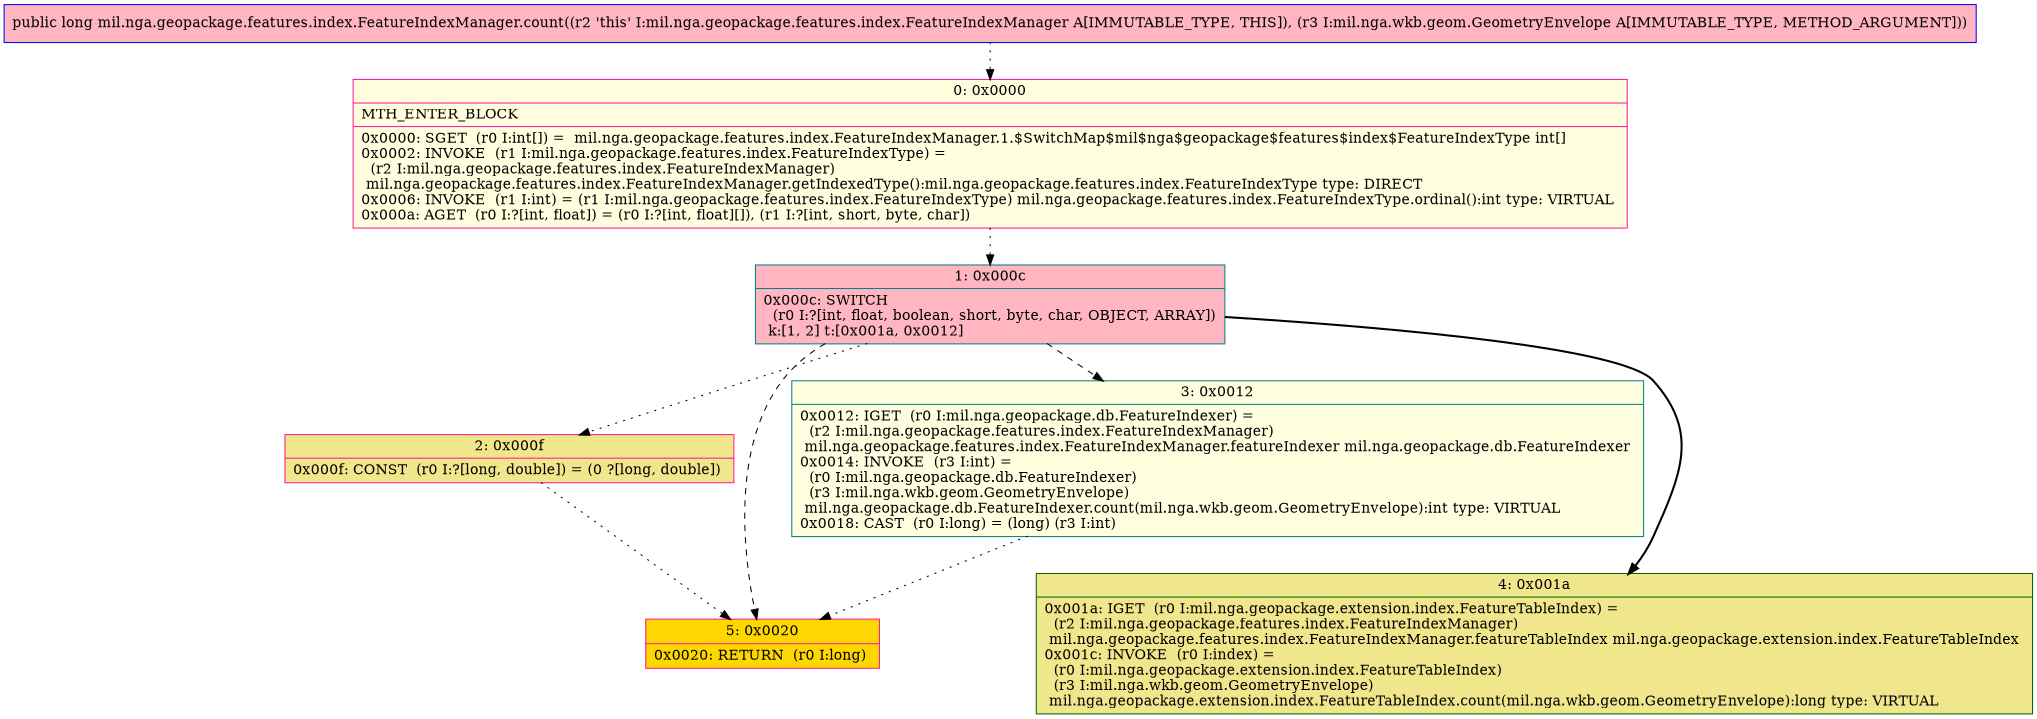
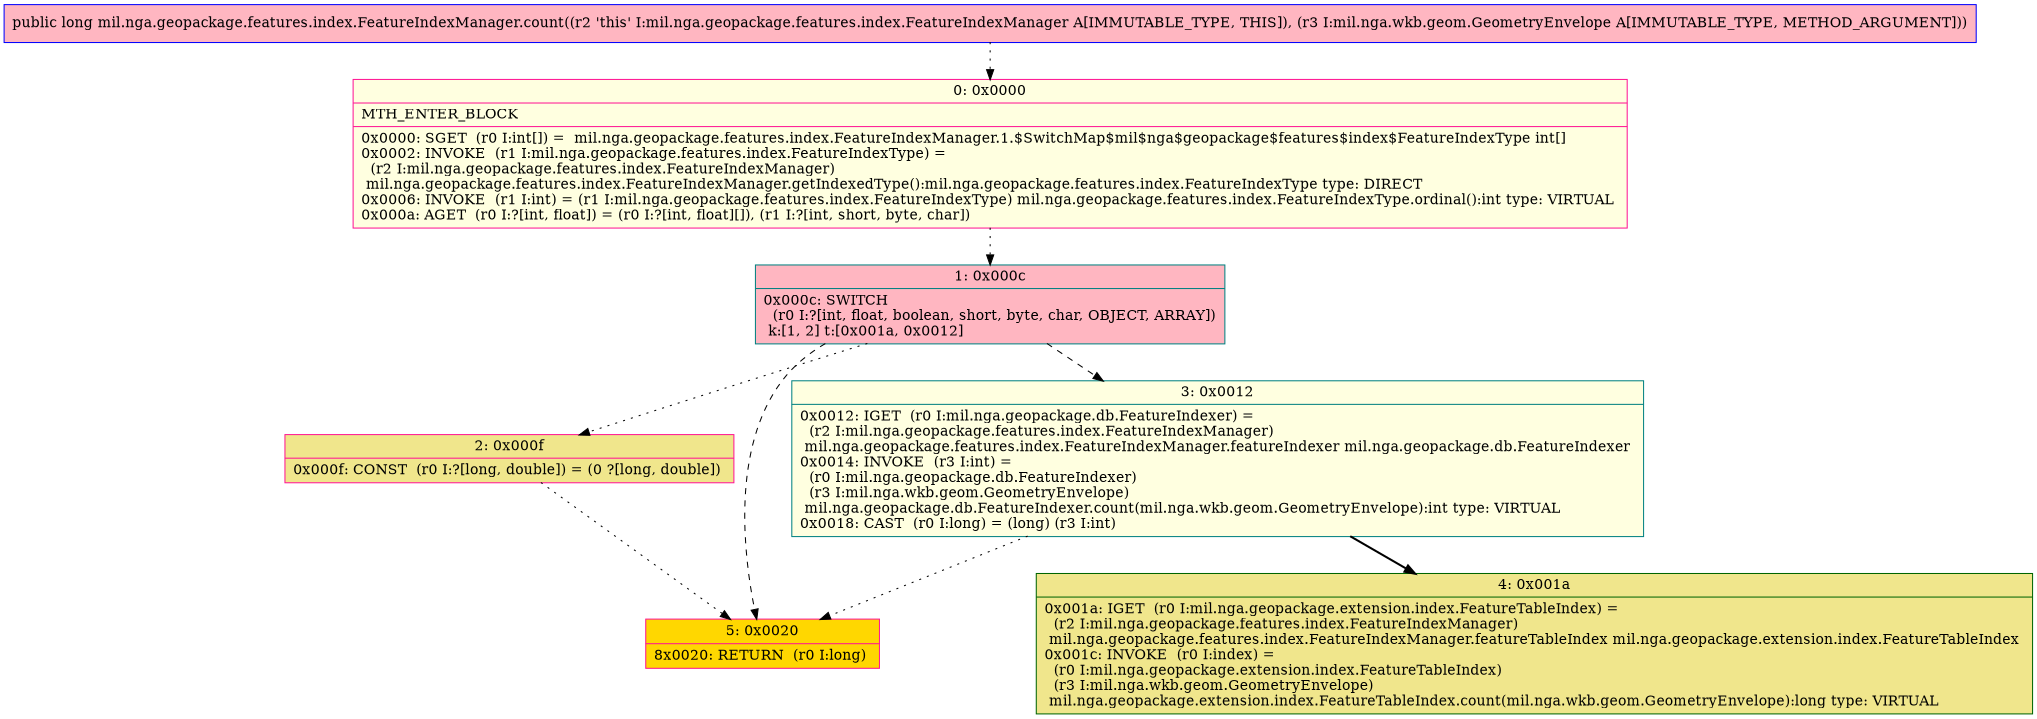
edge "1: 0x000c" -> "4: 0x001a": now "3: 0x0012" -> "4: 0x001a"
node "5: 0x0020": text "0x0020: RETURN  (r0 I:long)" -> "8x0020: RETURN  (r0 I:long)"
